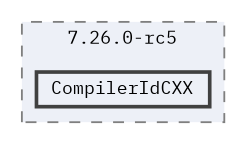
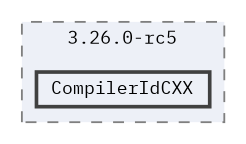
cluster "7.26.0-rc5": label "7.26.0-rc5" -> "3.26.0-rc5"
